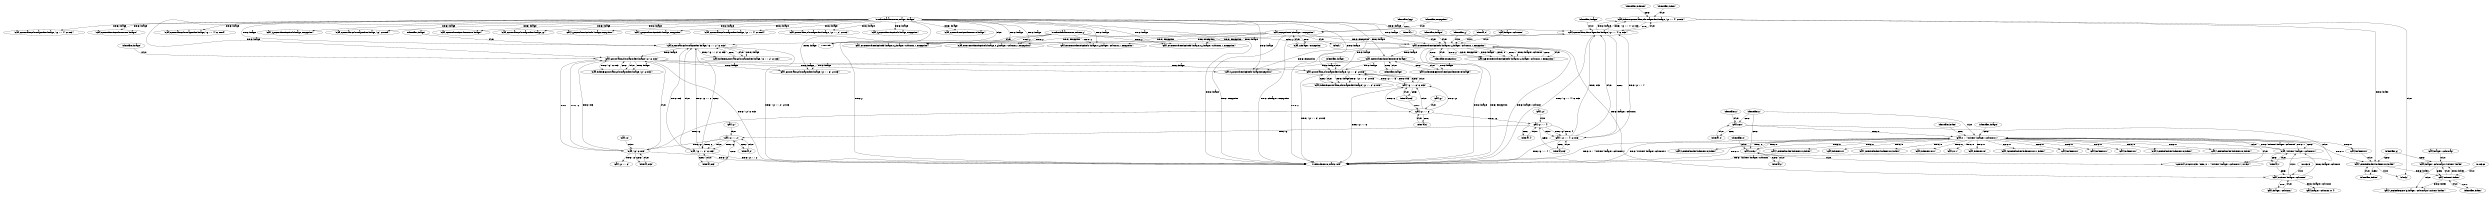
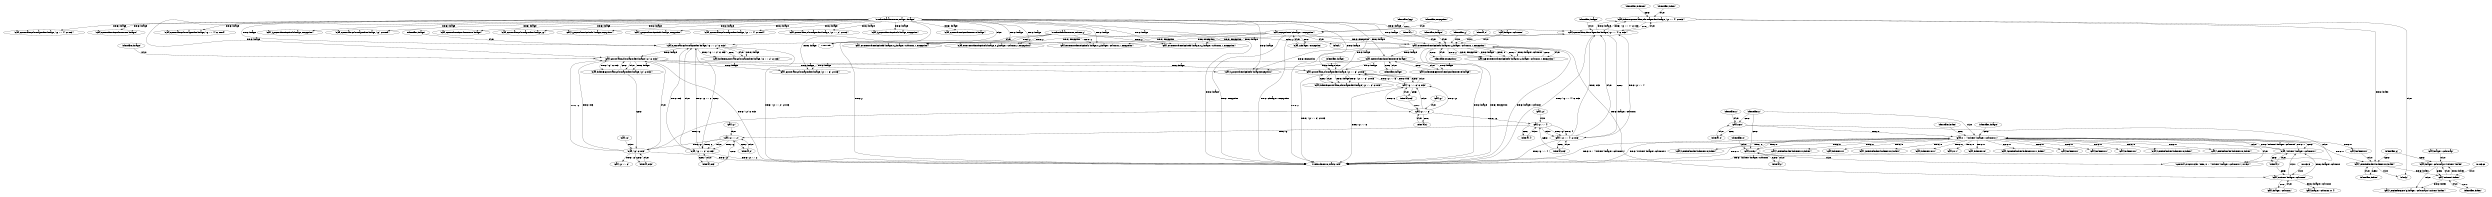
edge "(Call,ConstrainColormapIndex(image,(*p) & 0x3))" -> "(Call,(*p) & 0x3)": now "(Call,index=ConstrainColormapIndex(image,(*p) & 0x3))" -> "(Call,(*p) & 0x3)"
